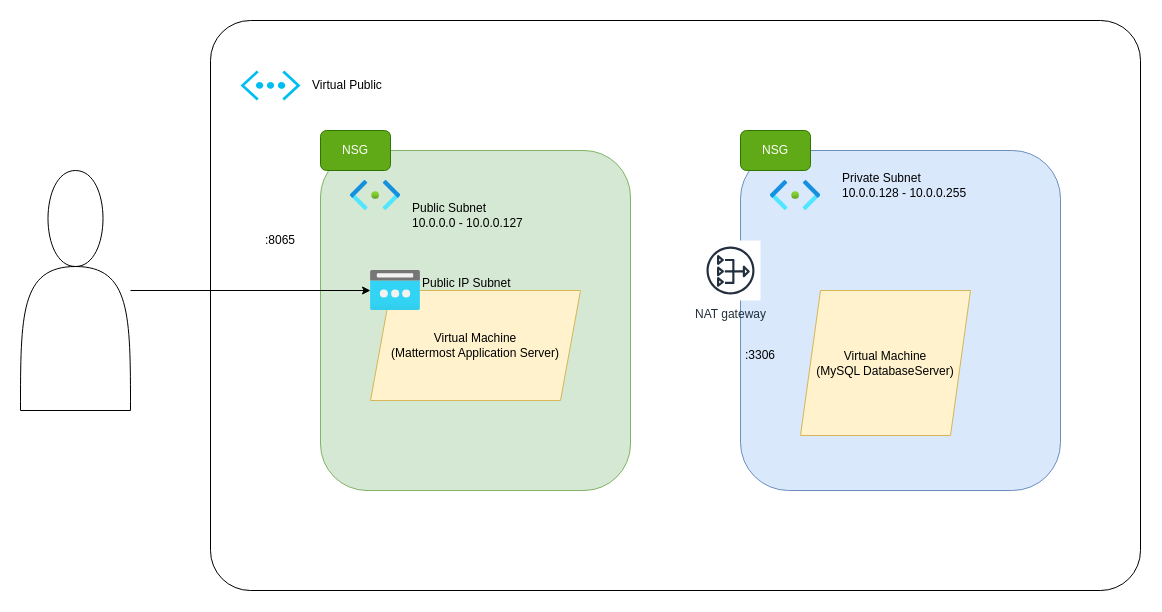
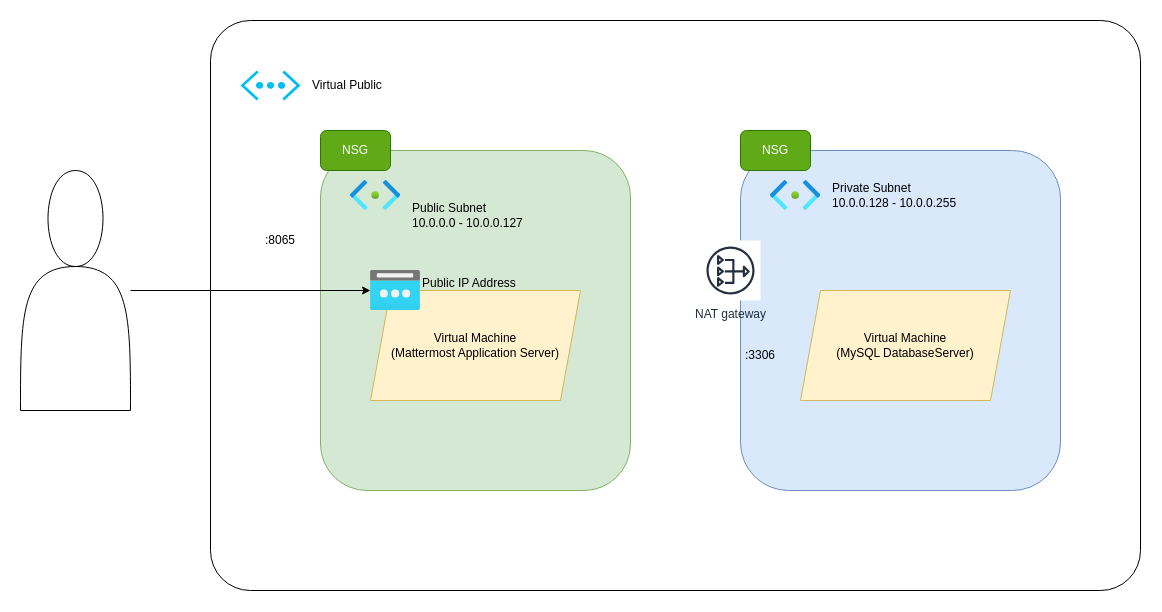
node "Private Subnet 10.0.0.128 - 10.0.0.255": moved (946, 186) -> (936, 196)
node "Public IP Subnet": label "Public IP Subnet" -> "Public IP Address"
node "Virtual Machine (MySQL DatabaseServer)": size 170x145 -> 210x110
